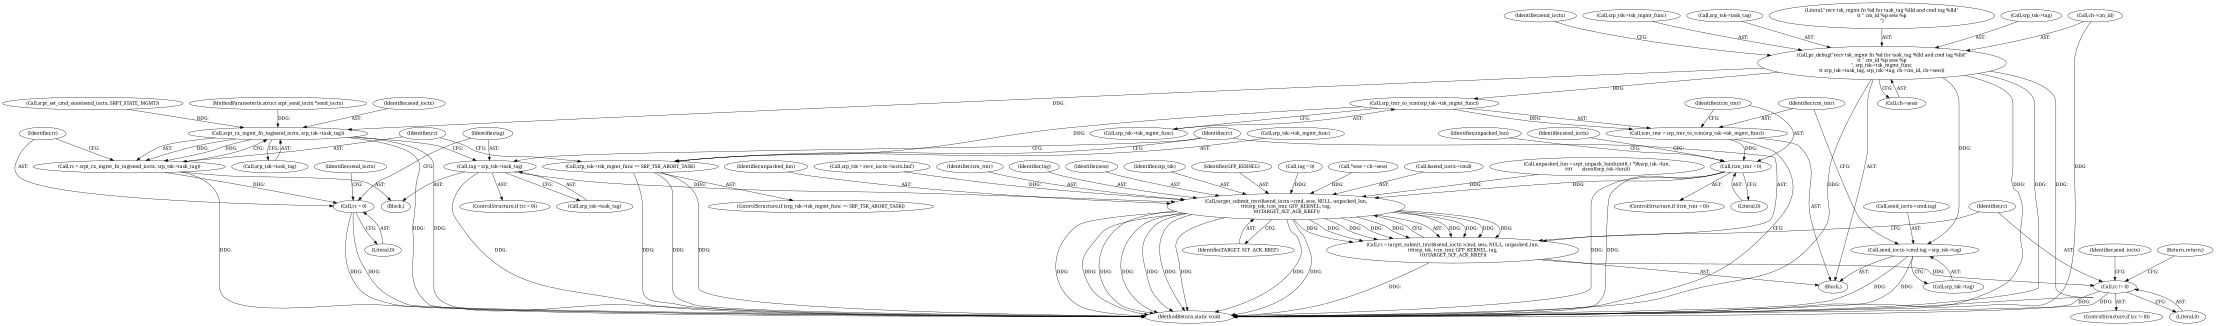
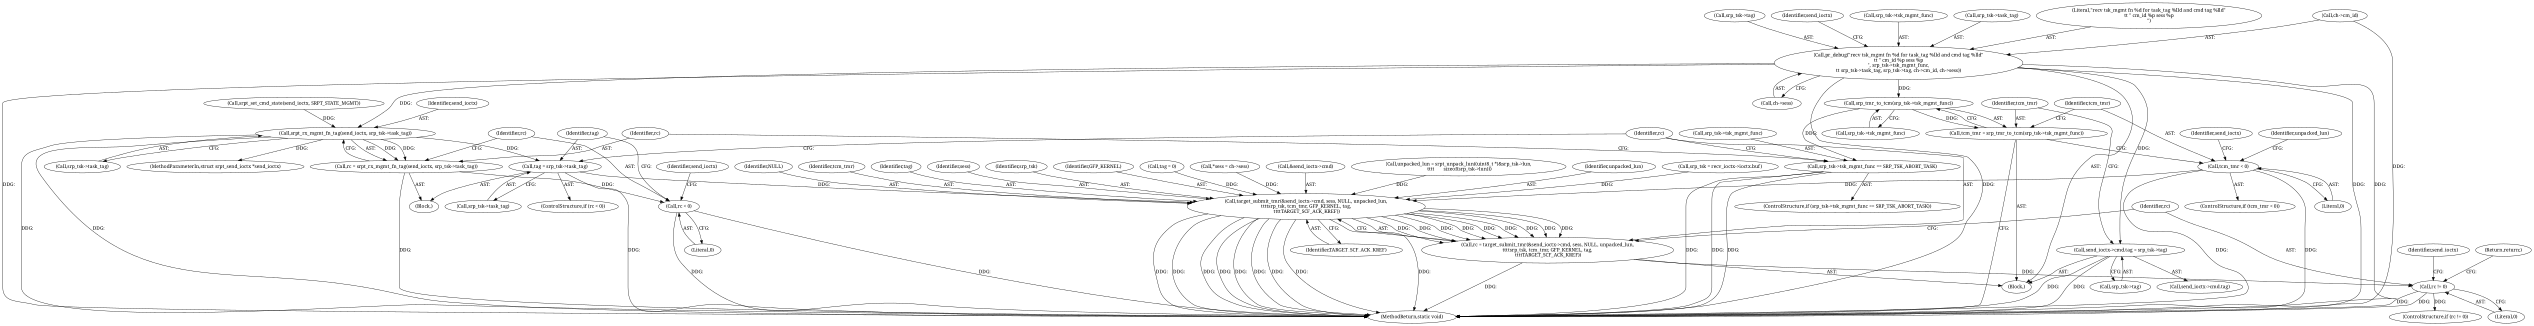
edge "(MethodParameterIn,struct srpt_send_ioctx *send_ioctx)" -> "(Call,srpt_rx_mgmt_fn_tag(send_ioctx, srp_tsk->task_tag))": reversed
edge "(Call,tcm_tmr = srp_tmr_to_tcm(srp_tsk->tsk_mgmt_func))" -> "(Call,srp_tmr_to_tcm(srp_tsk->tsk_mgmt_func))": added, label "CFG:"
edge "(Call,srpt_rx_mgmt_fn_tag(send_ioctx, srp_tsk->task_tag))" -> "(Call,tag = srp_tsk->task_tag)": label "CFG: " -> "DDG: "
edge "(Call,tcm_tmr = srp_tmr_to_tcm(srp_tsk->tsk_mgmt_func))" -> "(Call,tcm_tmr < 0)": label "DDG: " -> "CFG: "
node "(Identifier,NULL)": added
edge "(Call,send_ioctx->cmd.tag)" -> "(Call,send_ioctx->cmd.tag = srp_tsk->tag)": reversed
edge "(Call,rc != 0)" -> "(ControlStructure,if (rc != 0))": label "AST: " -> "DDG: "
